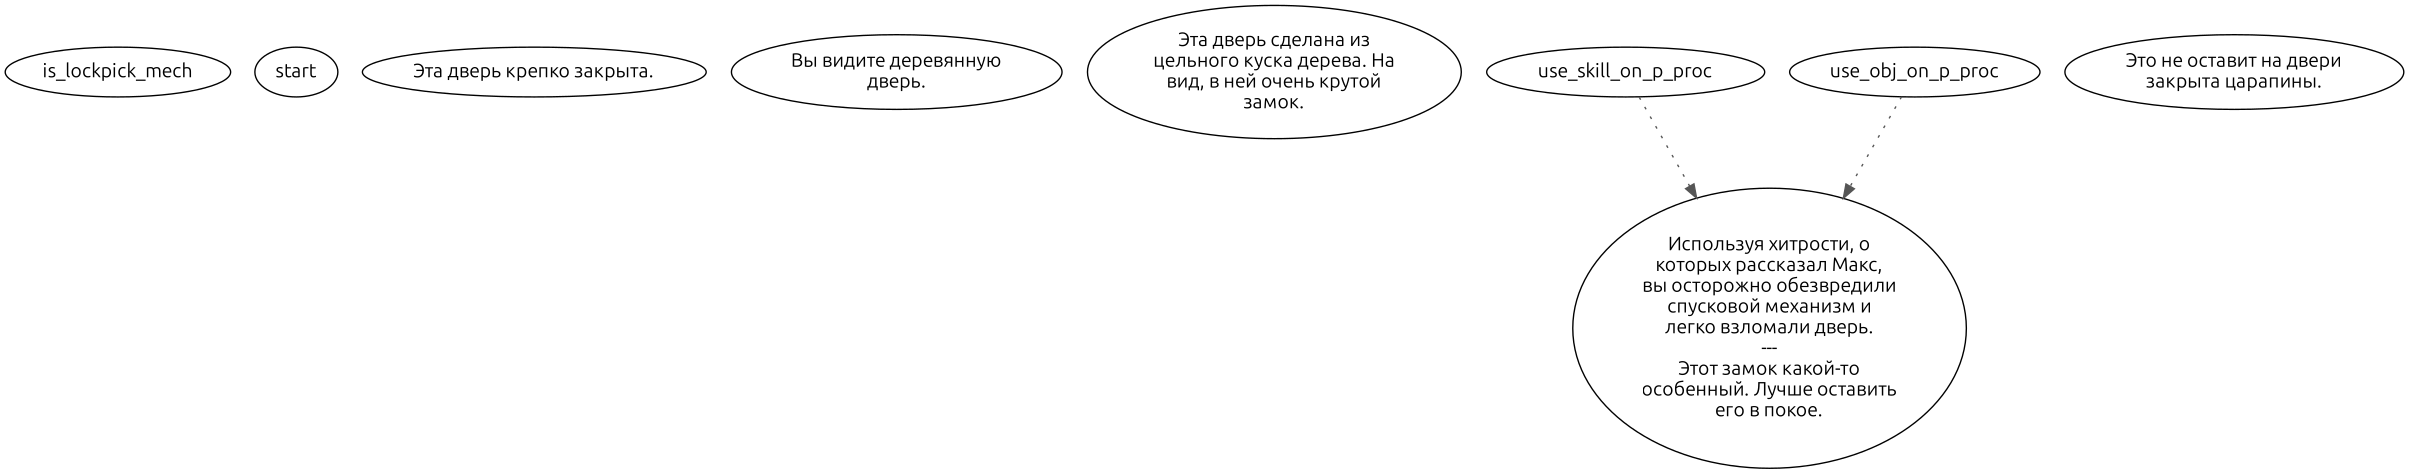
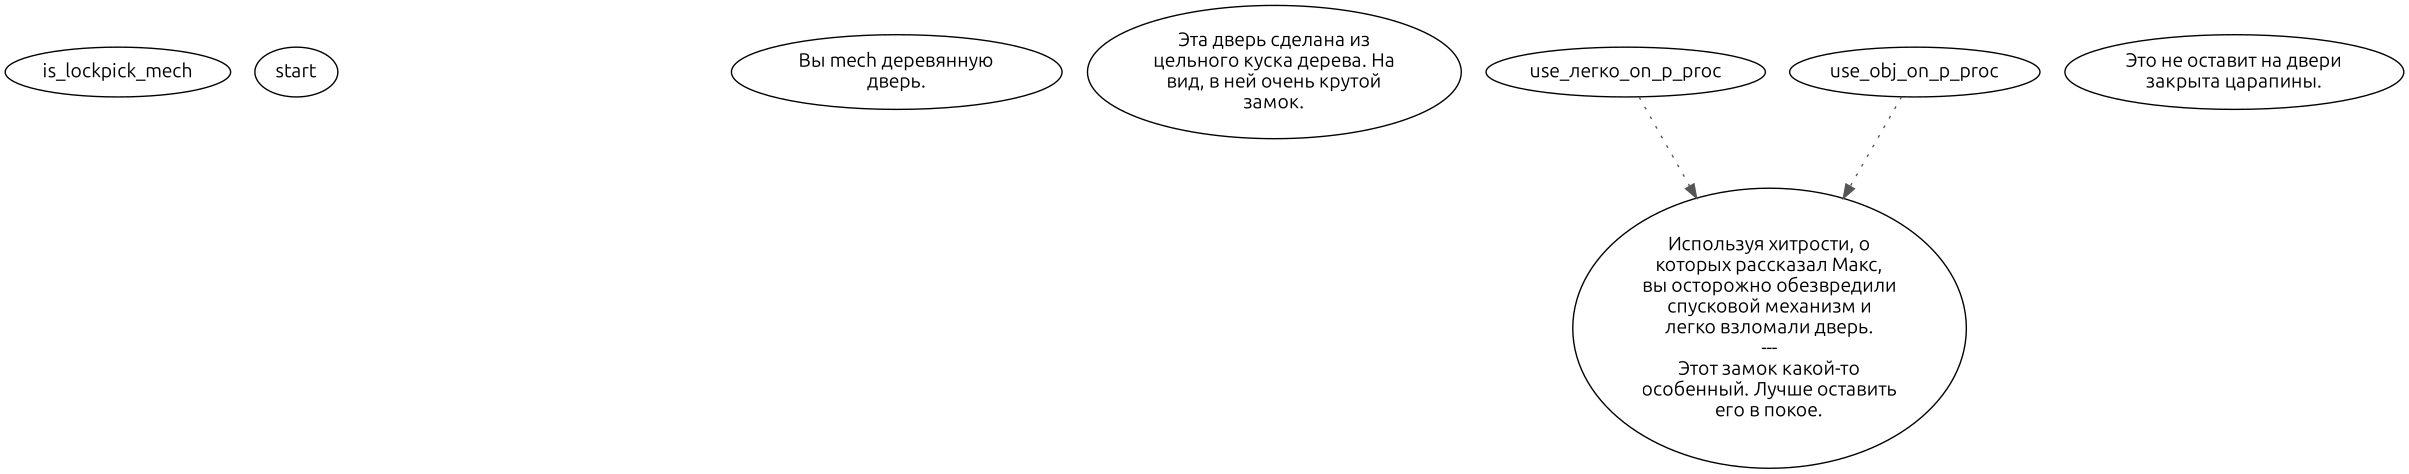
node "Эта дверь крепко закрыта.": removed
node "Вы видите деревянную дверь.": label "Вы видите деревянную дверь." -> "Вы mech деревянную дверь."
node "use_skill_on_p_proc": label "use_skill_on_p_proc" -> "use_легко_on_p_proc"
